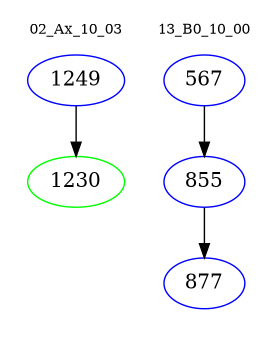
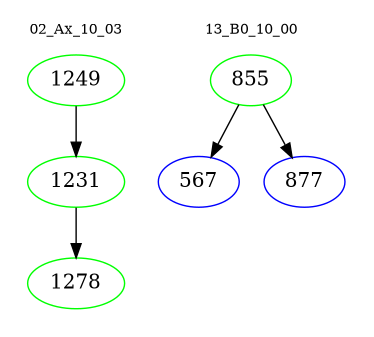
node "1249": color blue -> green
edge "567" -> "855": reversed
node "1230": label "1230" -> "1231"
node "855": color blue -> green
node "1278": added
